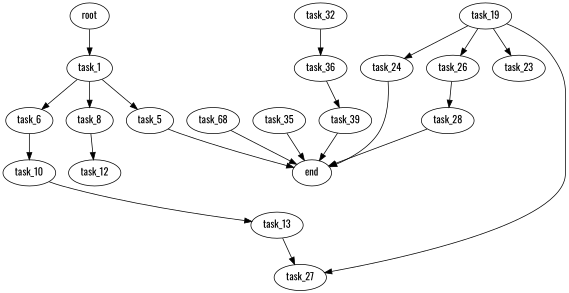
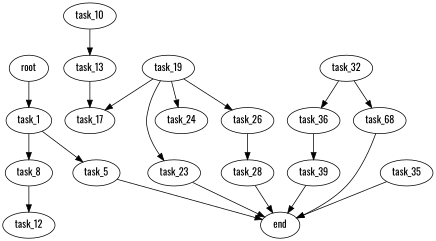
edge "task_32" -> "task_68": added
node "task_6": removed
edge "task_24" -> "end": now "task_23" -> "end"
node "task_27": label "task_27" -> "task_17"
